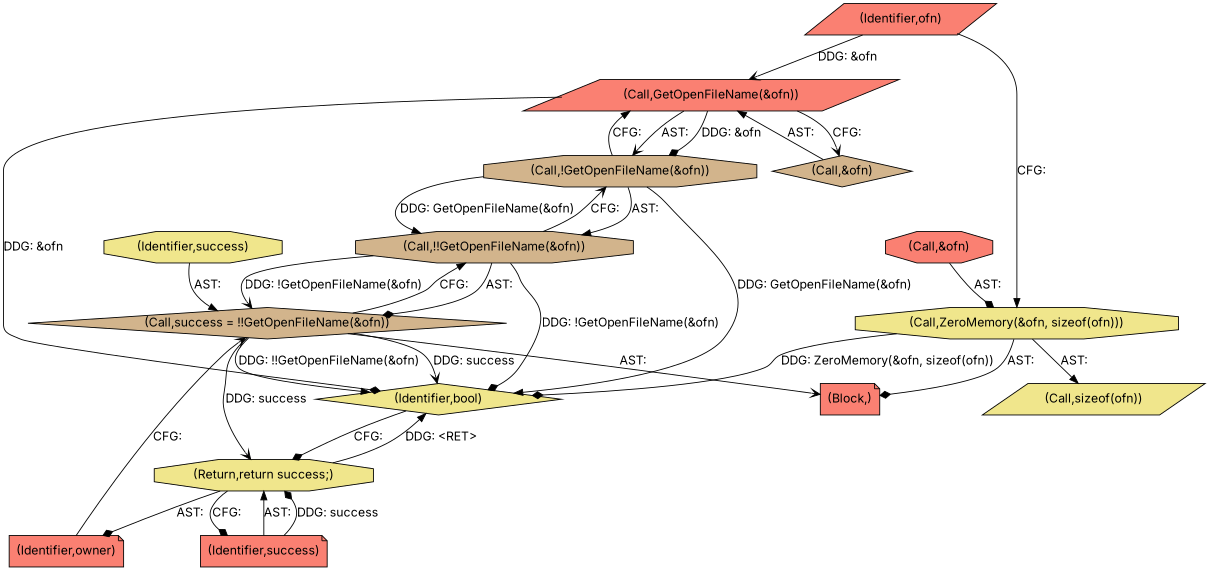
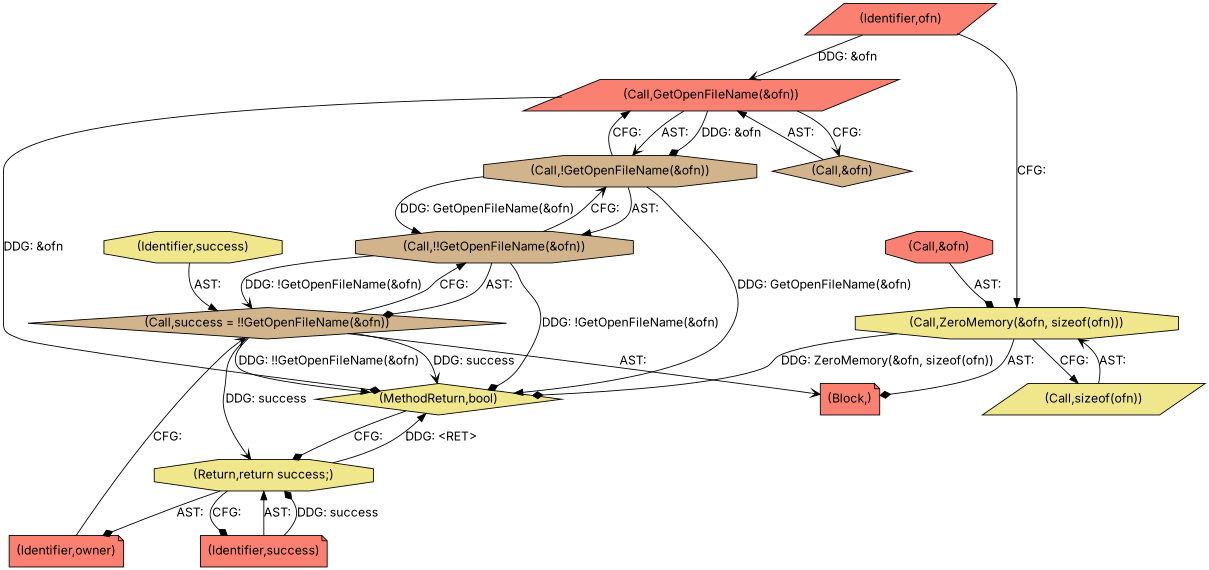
edge "(Call,ZeroMemory(&ofn, sizeof(ofn)))" -> "(Call,sizeof(ofn))": label "AST: " -> "CFG: "
edge "(Call,sizeof(ofn))" -> "(Call,ZeroMemory(&ofn, sizeof(ofn)))": added, label "AST:"
node "(Identifier,bool)": label "(Identifier,bool)" -> "(MethodReturn,bool)"
